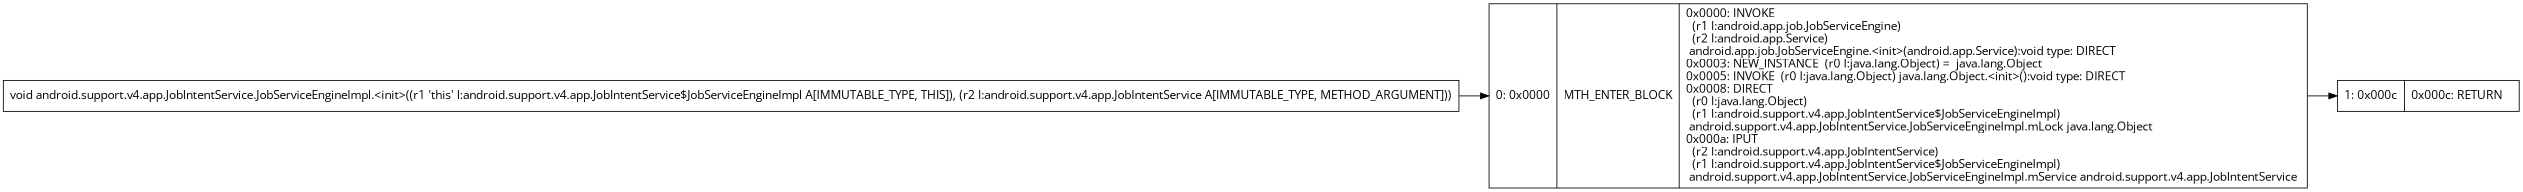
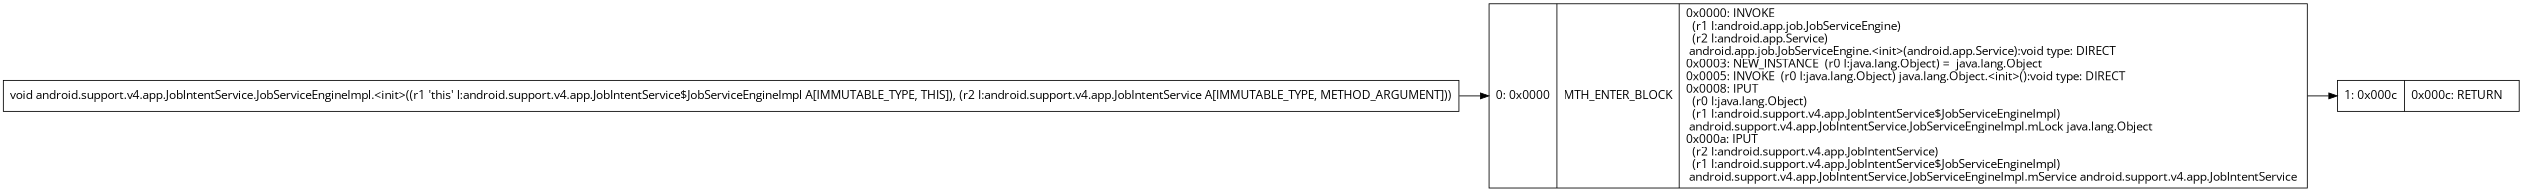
node "0: 0x0000": text "0x0008: DIRECT" -> "0x0008: IPUT"
